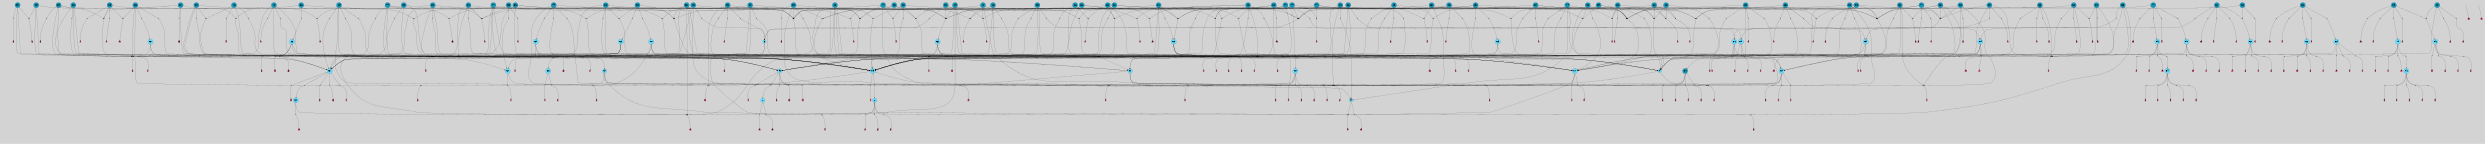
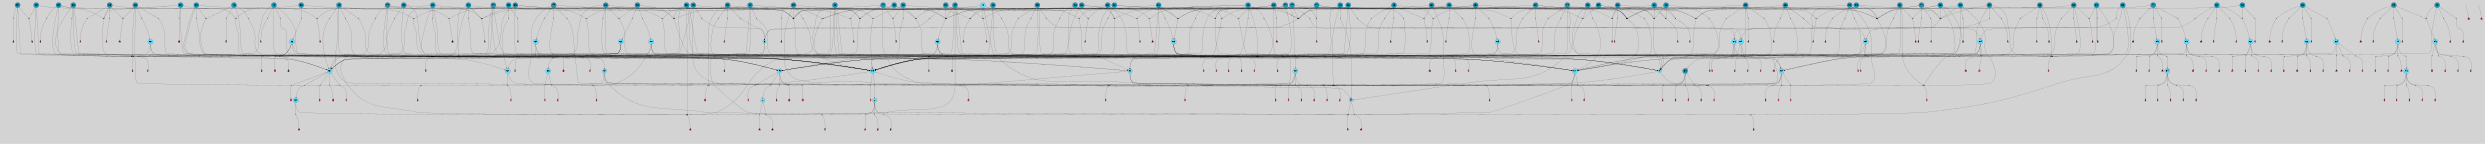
node "T727": fillcolor #1199bb -> #66ddff
